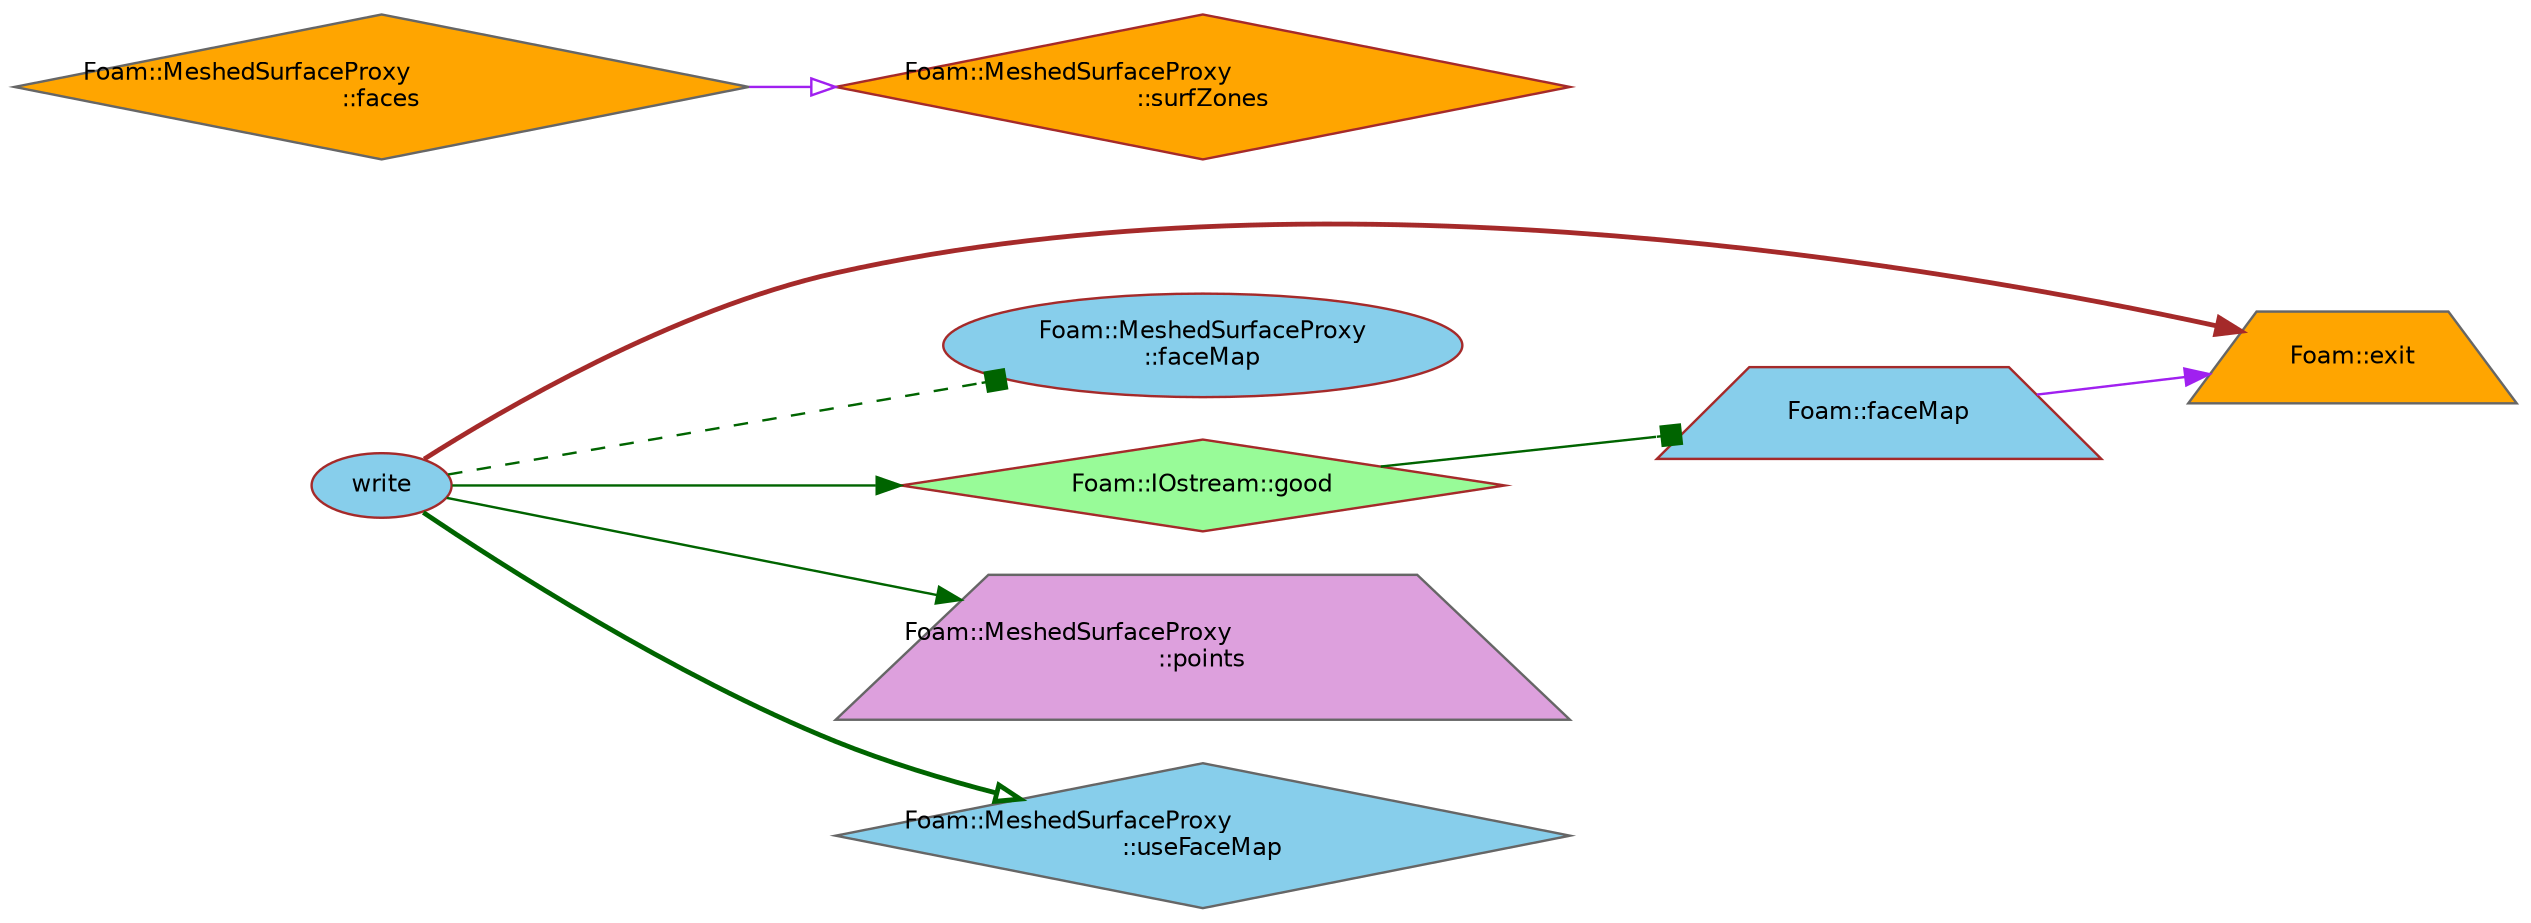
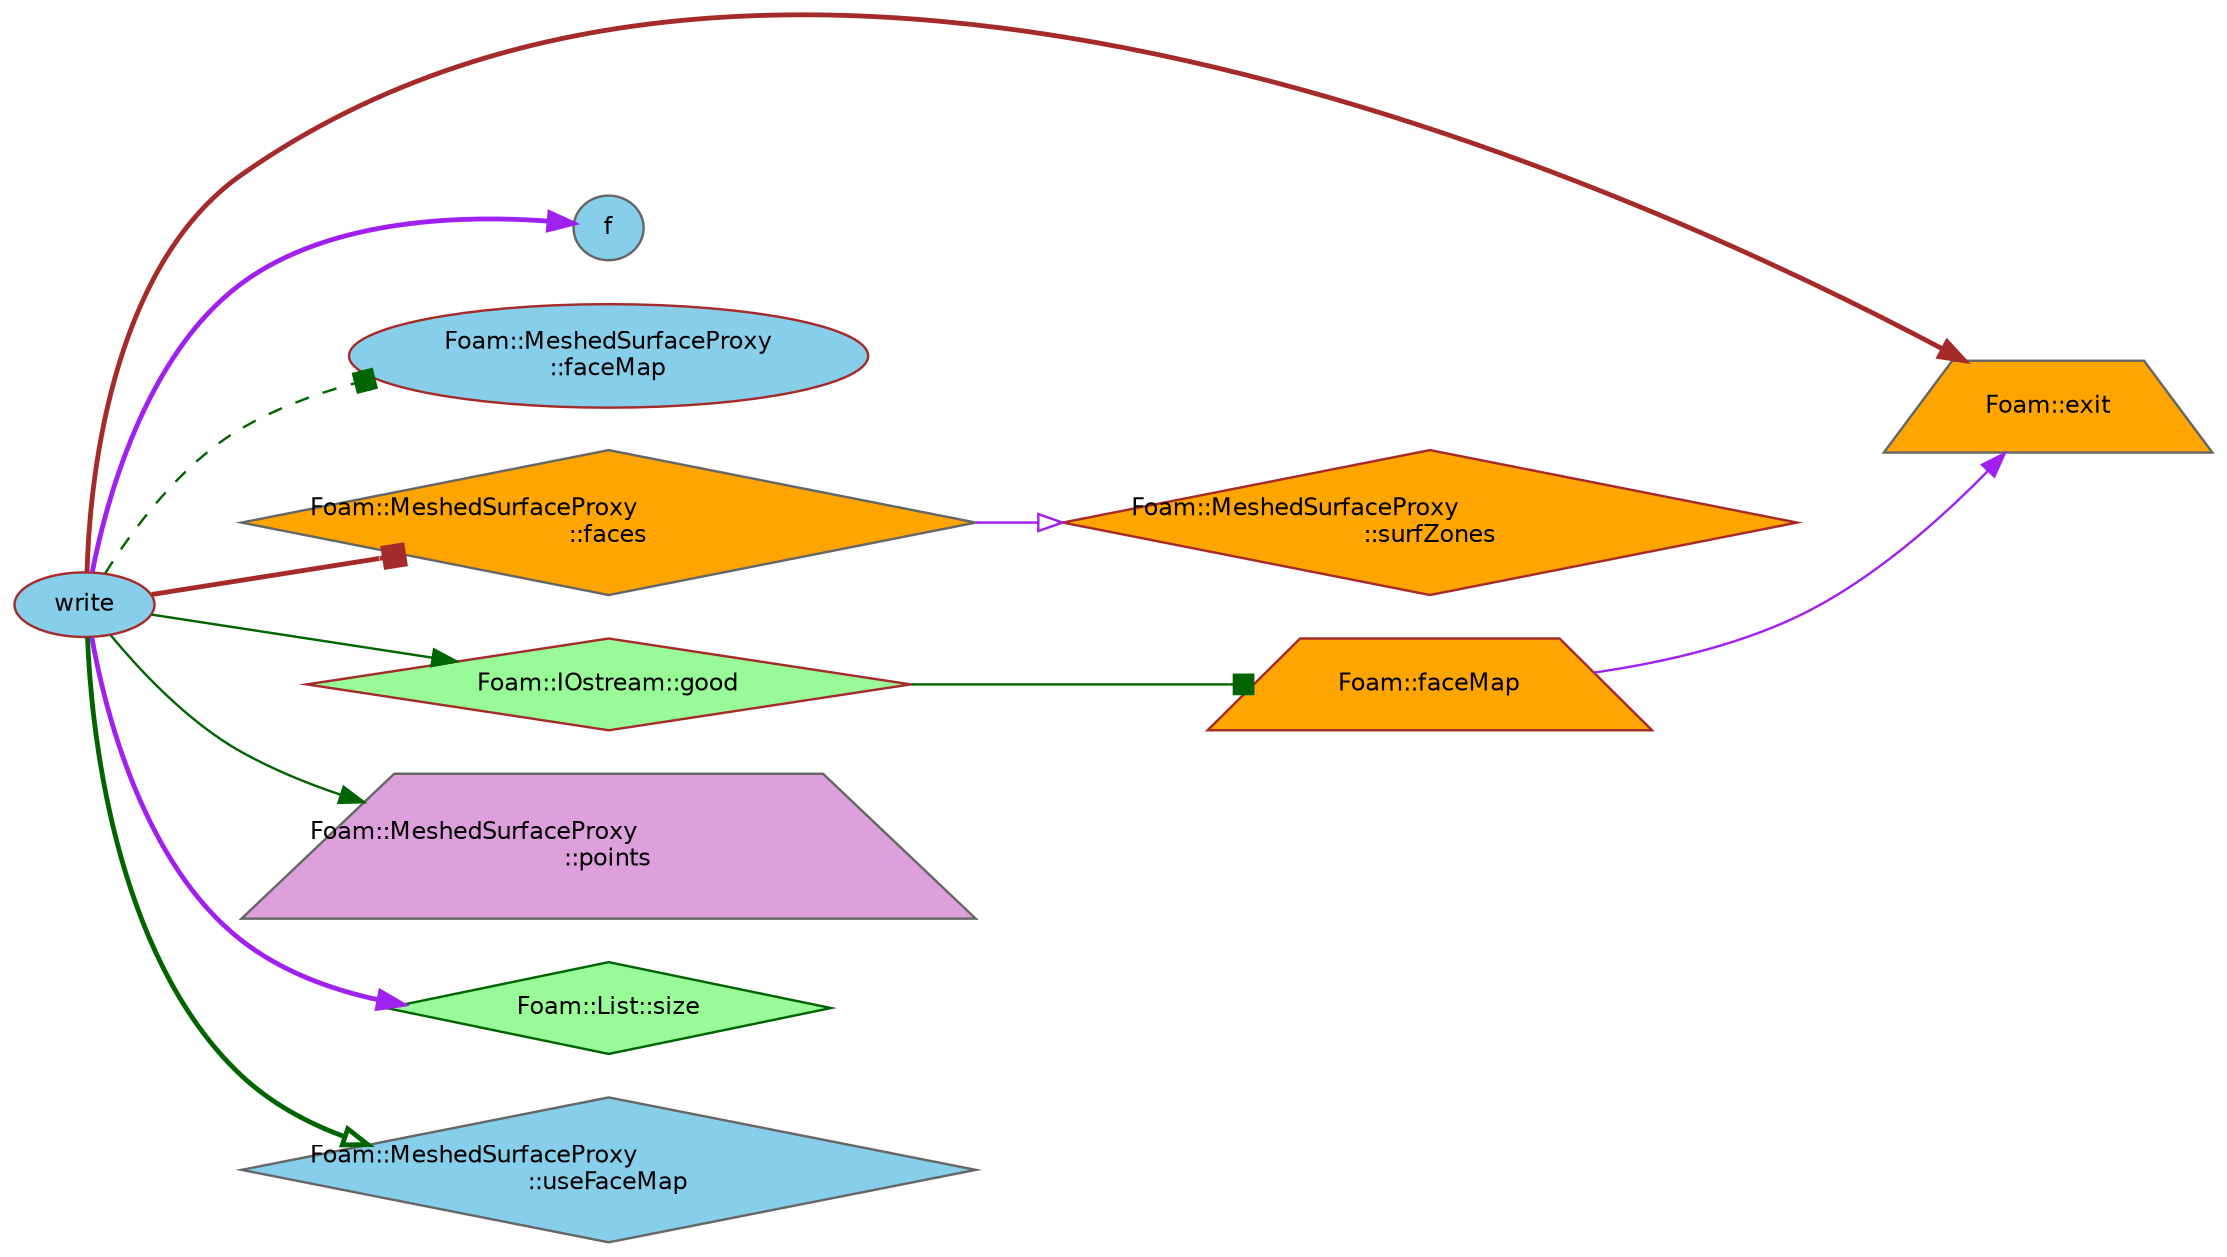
node "f": added
node "Foam::faceMap": fillcolor skyblue -> orange
edge "write" -> "Foam::MeshedSurfaceProxy ::faces": added
node "Foam::List::size": added
